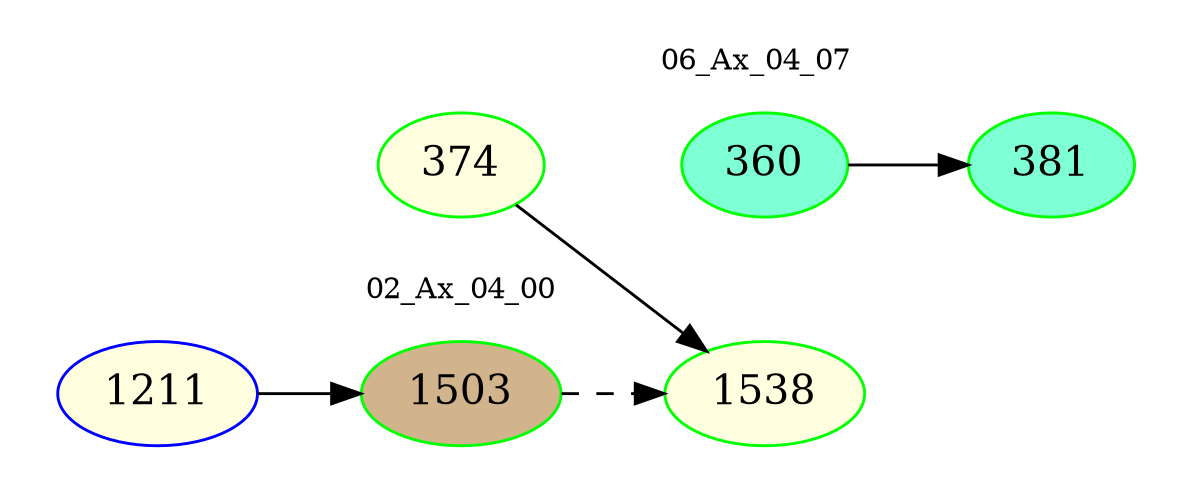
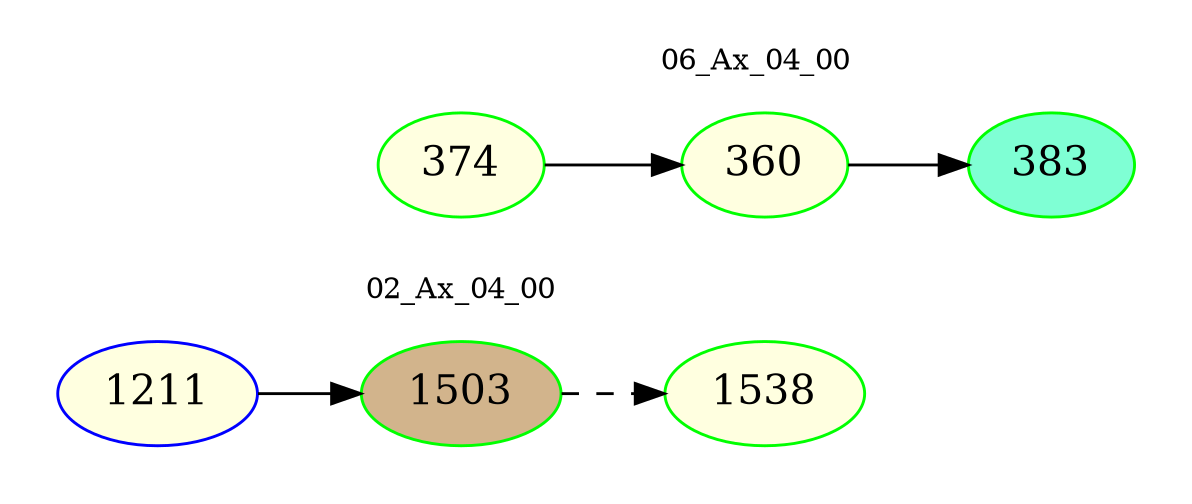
cluster "06_Ax_04_07": label "06_Ax_04_07" -> "06_Ax_04_00"
node "360": fillcolor aquamarine -> lightyellow
node "381": label "381" -> "383"
edge "374" -> "1538": now "374" -> "360"
